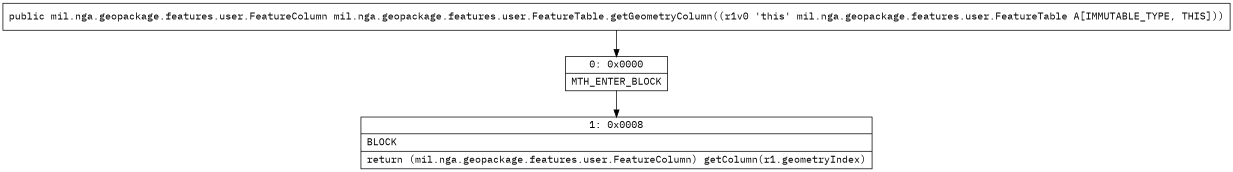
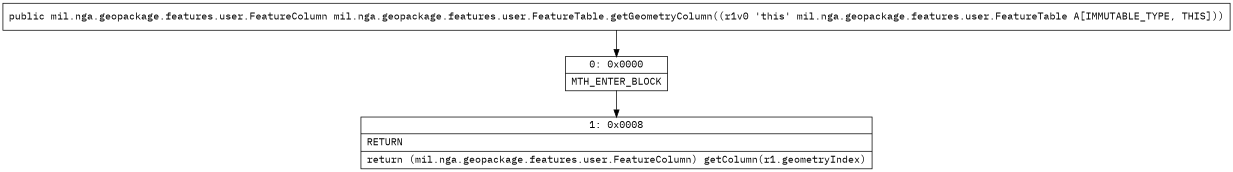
node "1: 0x0008": text "BLOCK" -> "RETURN"
